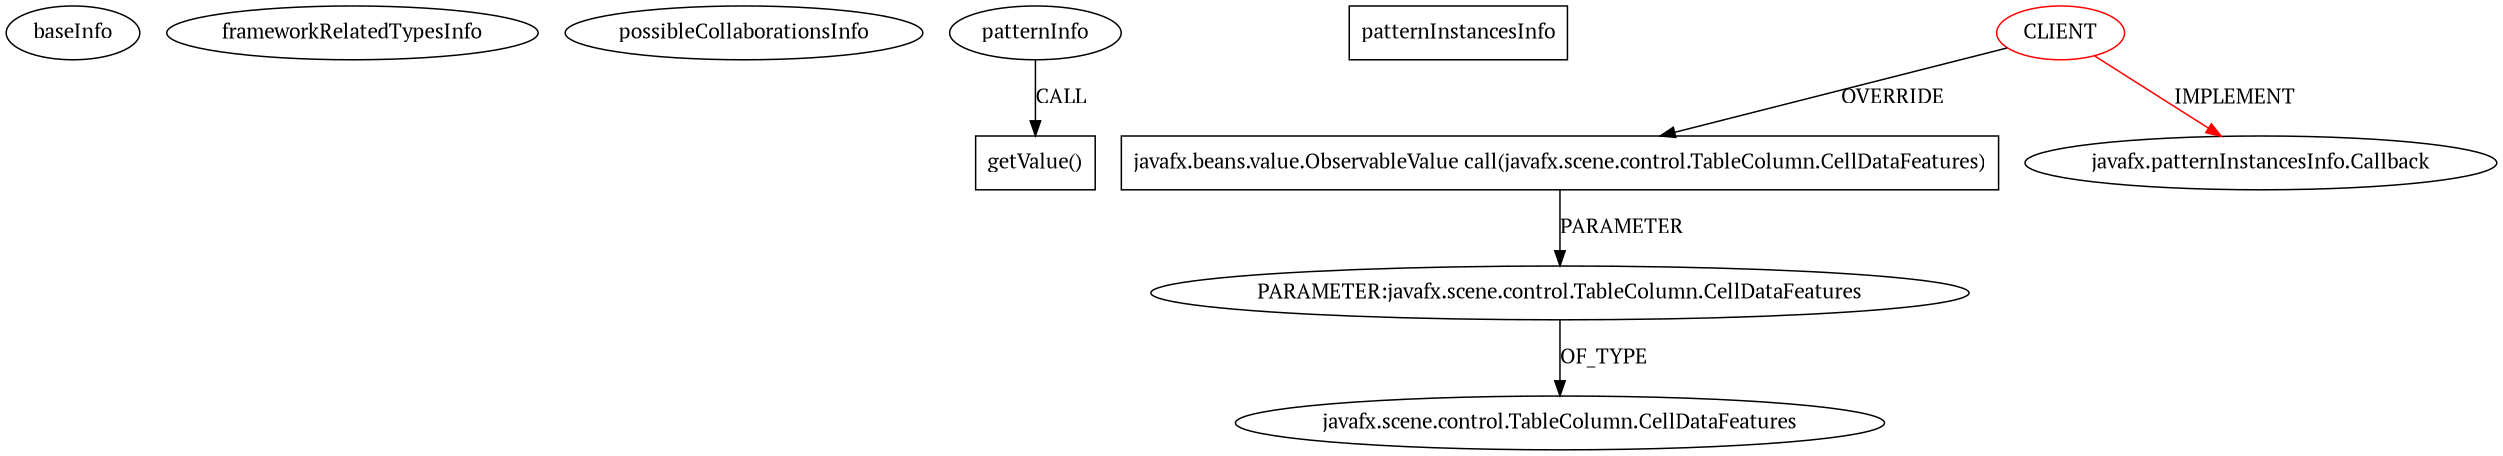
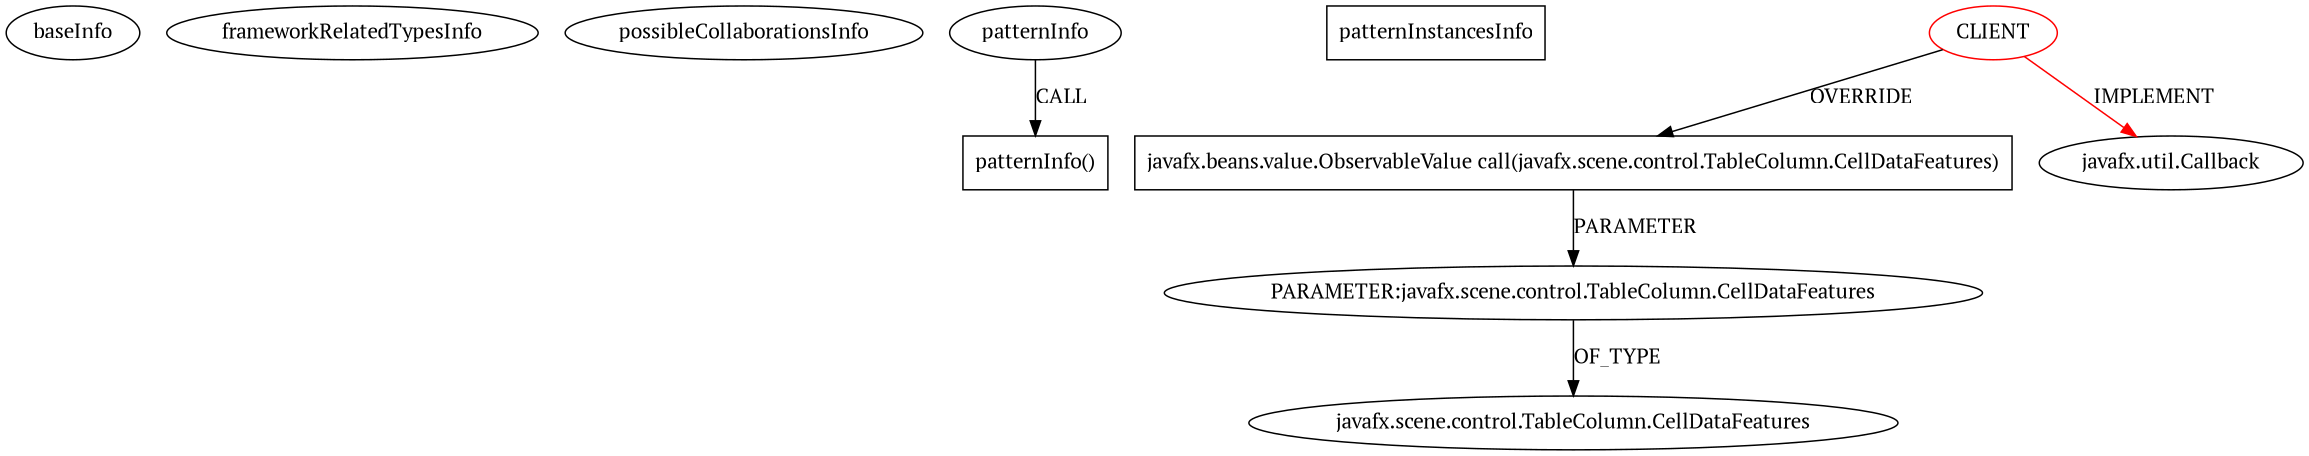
node "getValue()": label "getValue()" -> "patternInfo()"
node "javafx.patternInstancesInfo.Callback": label "javafx.patternInstancesInfo.Callback" -> "javafx.util.Callback"
